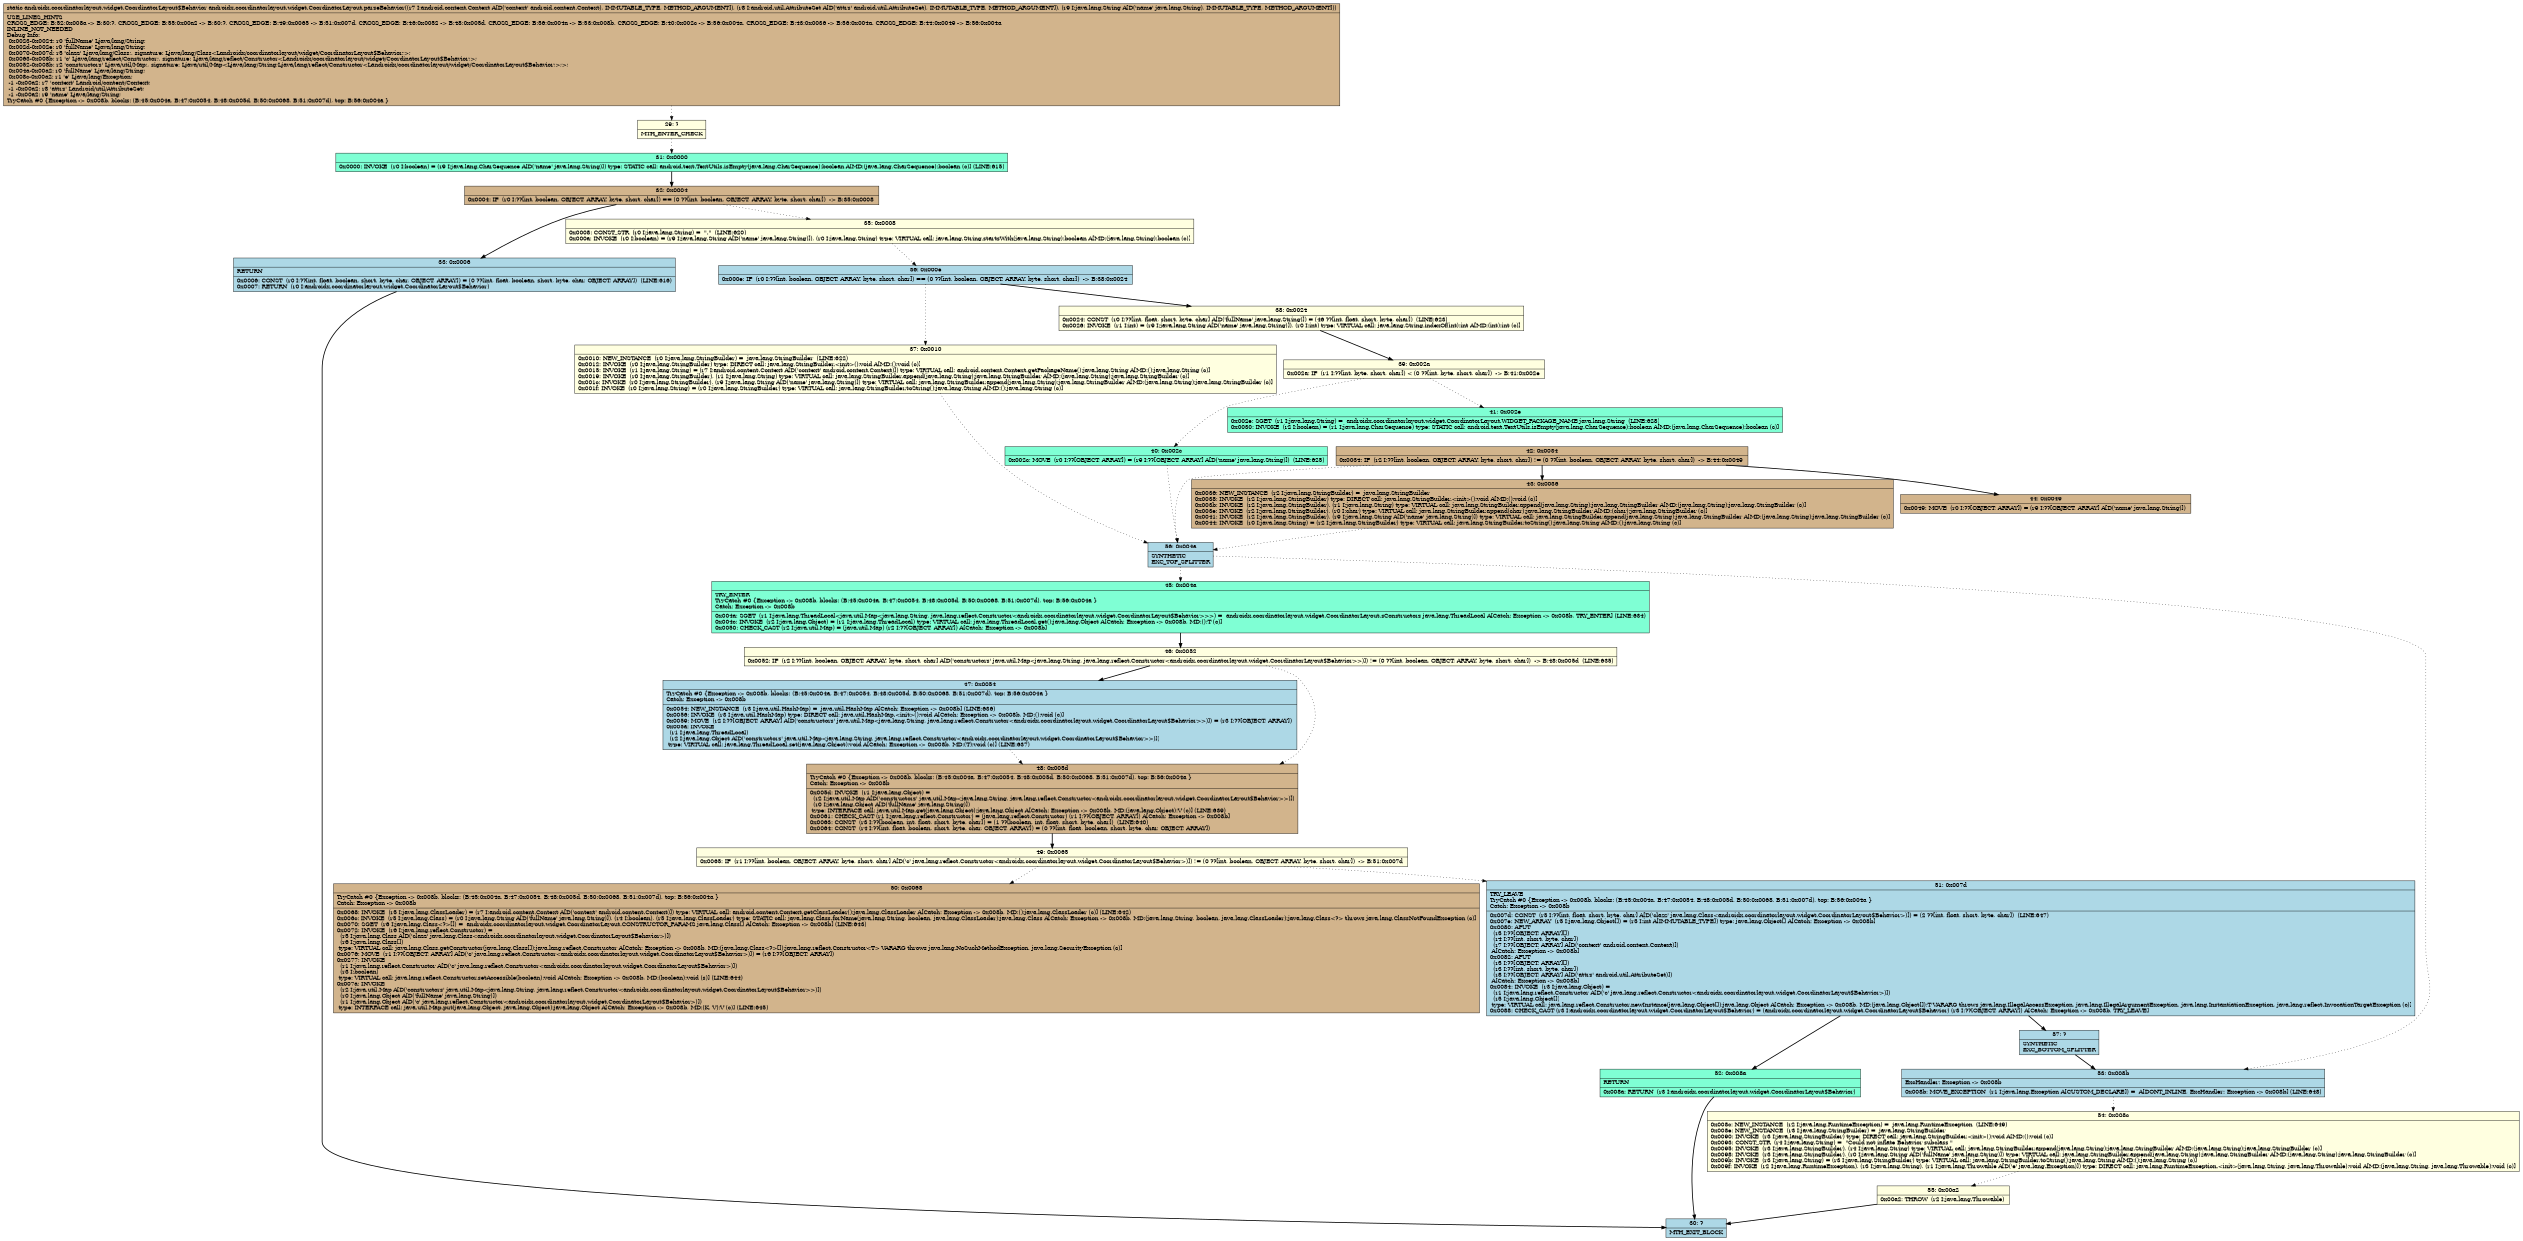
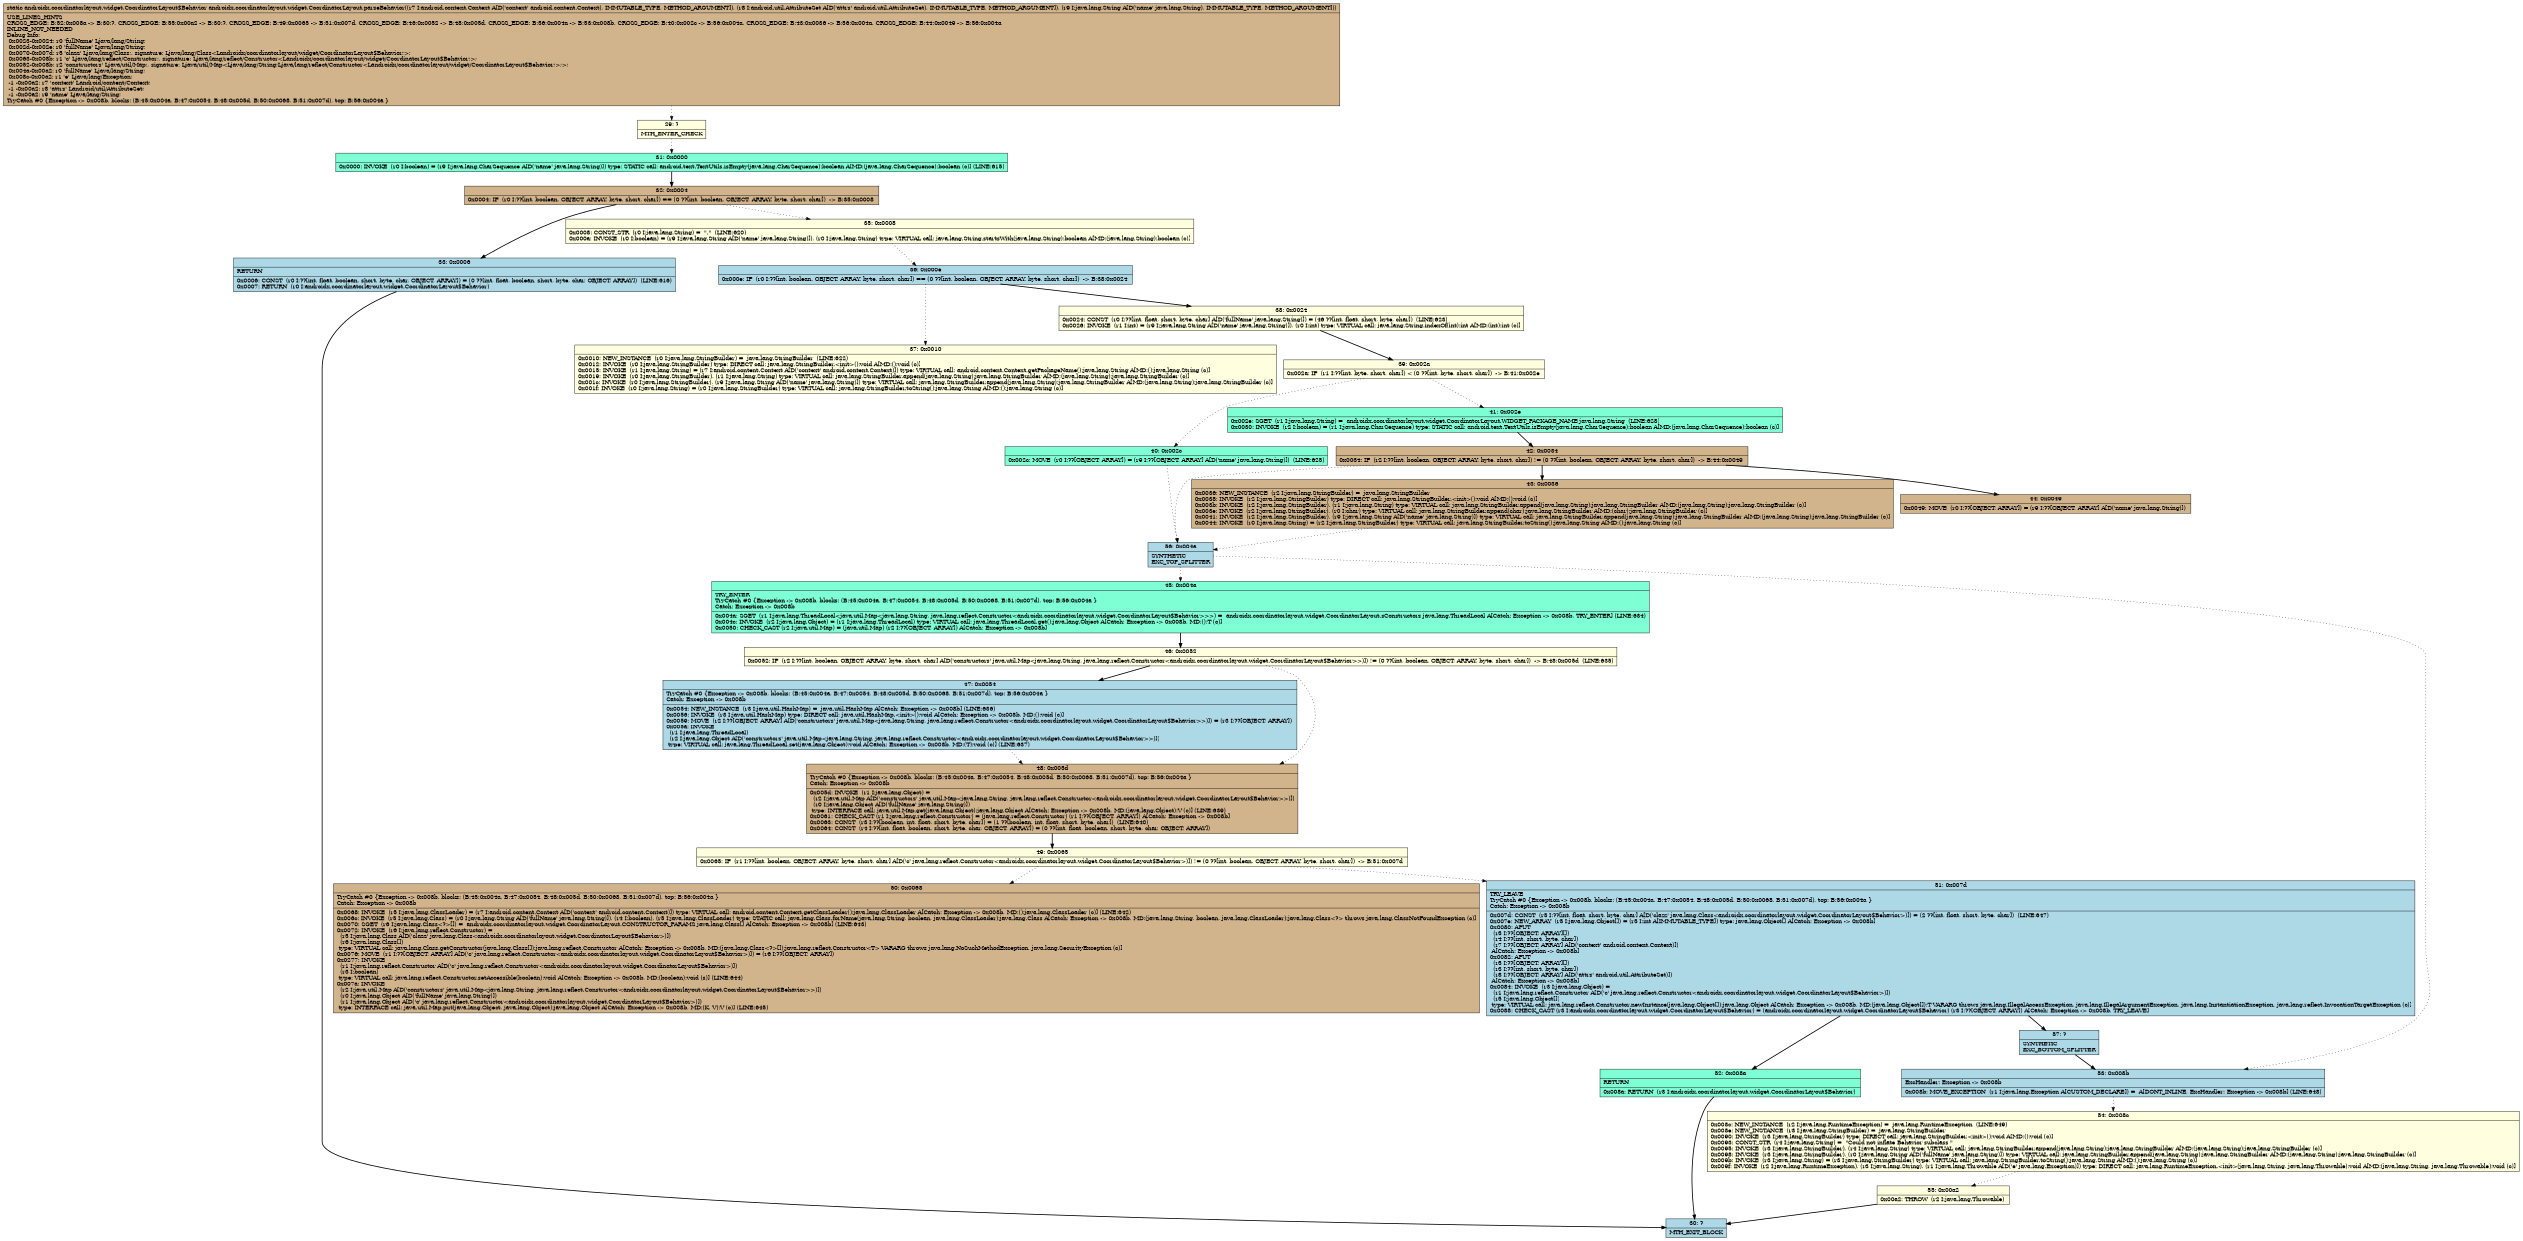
edge "41: 0x002e" -> "42: 0x0034": added
edge "37: 0x0010" -> "56: 0x004a": removed
